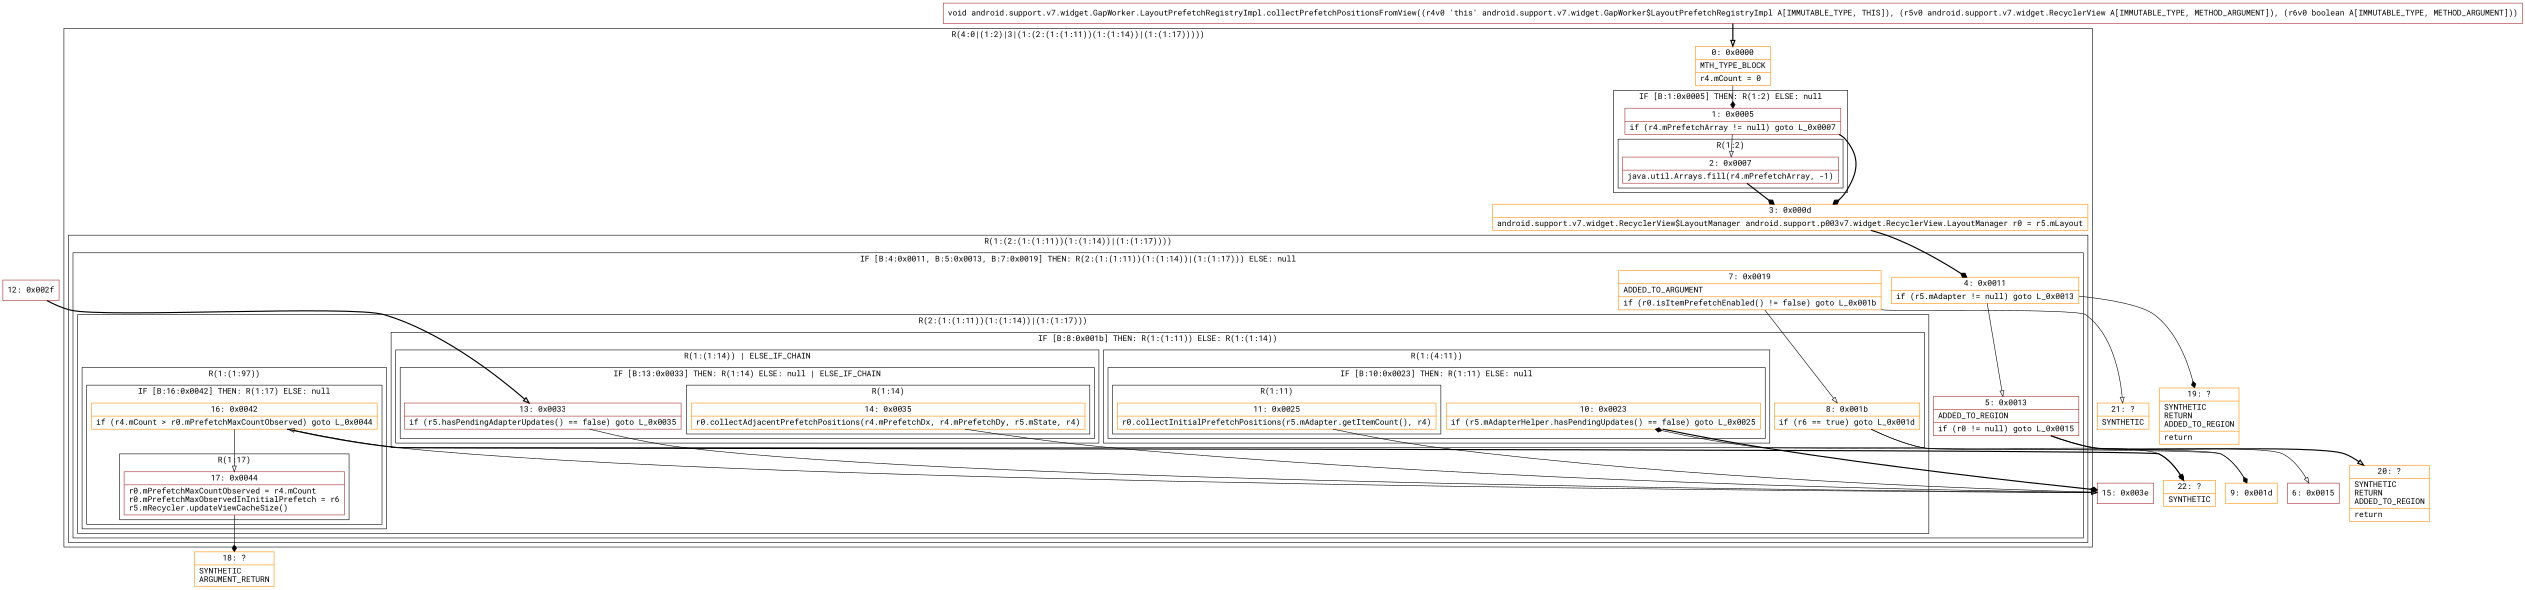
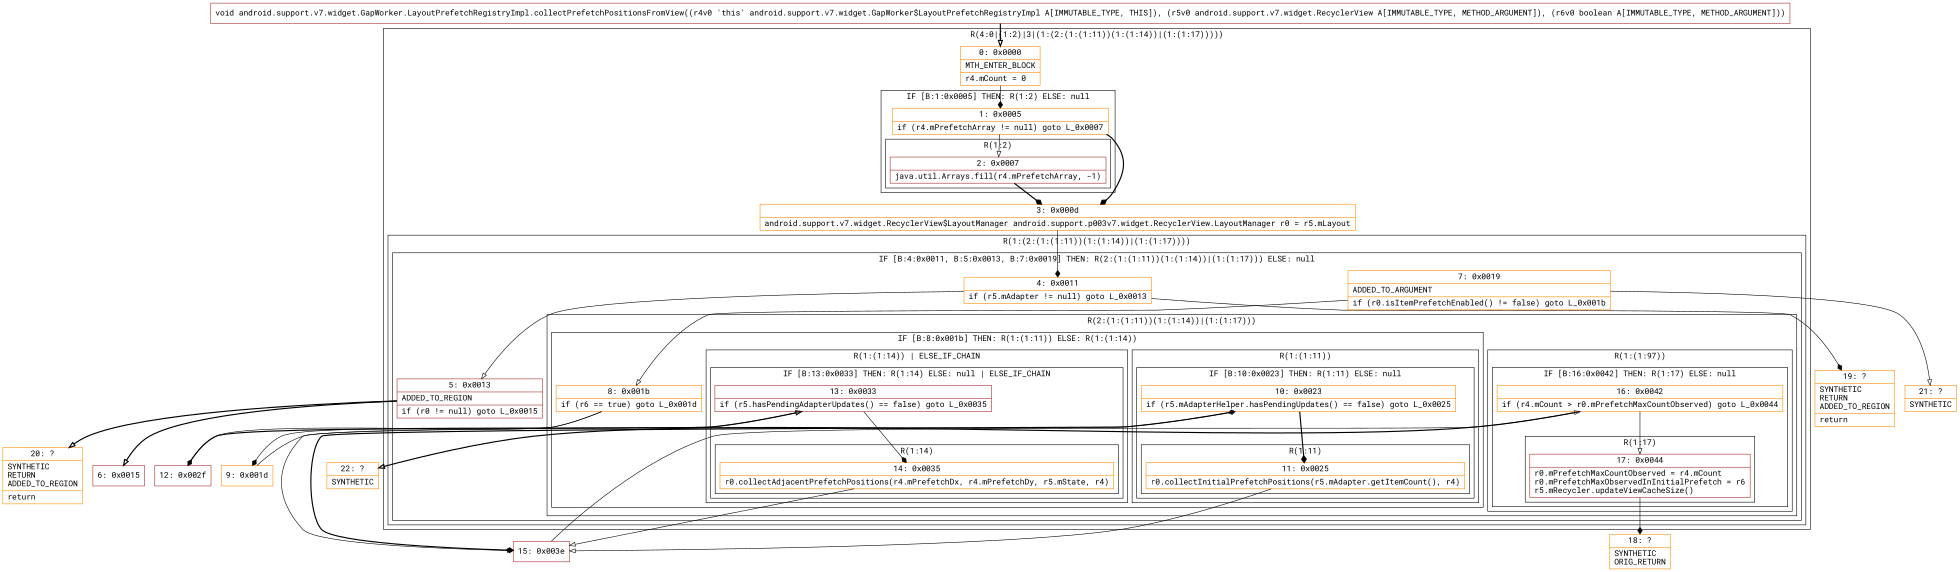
node "0: 0x0000": text "MTH_TYPE_BLOCK" -> "MTH_ENTER_BLOCK"
node "1: 0x0005": color brown -> darkorange
edge "3: 0x000d" -> "4: 0x0011": style bold -> solid
cluster "R(1:(4:11))": label "R(1:(4:11))" -> "R(1:(1:11))"
edge "13: 0x0033" -> "14: 0x0035": added
edge "10: 0x0023" -> "11: 0x0025": added
edge "8: 0x001b" -> "22: ?": now "8: 0x001b" -> "12: 0x002f"
edge "5: 0x0013" -> "6: 0x0015": style solid -> bold
node "18: ?": text "ARGUMENT_RETURN" -> "ORIG_RETURN"
